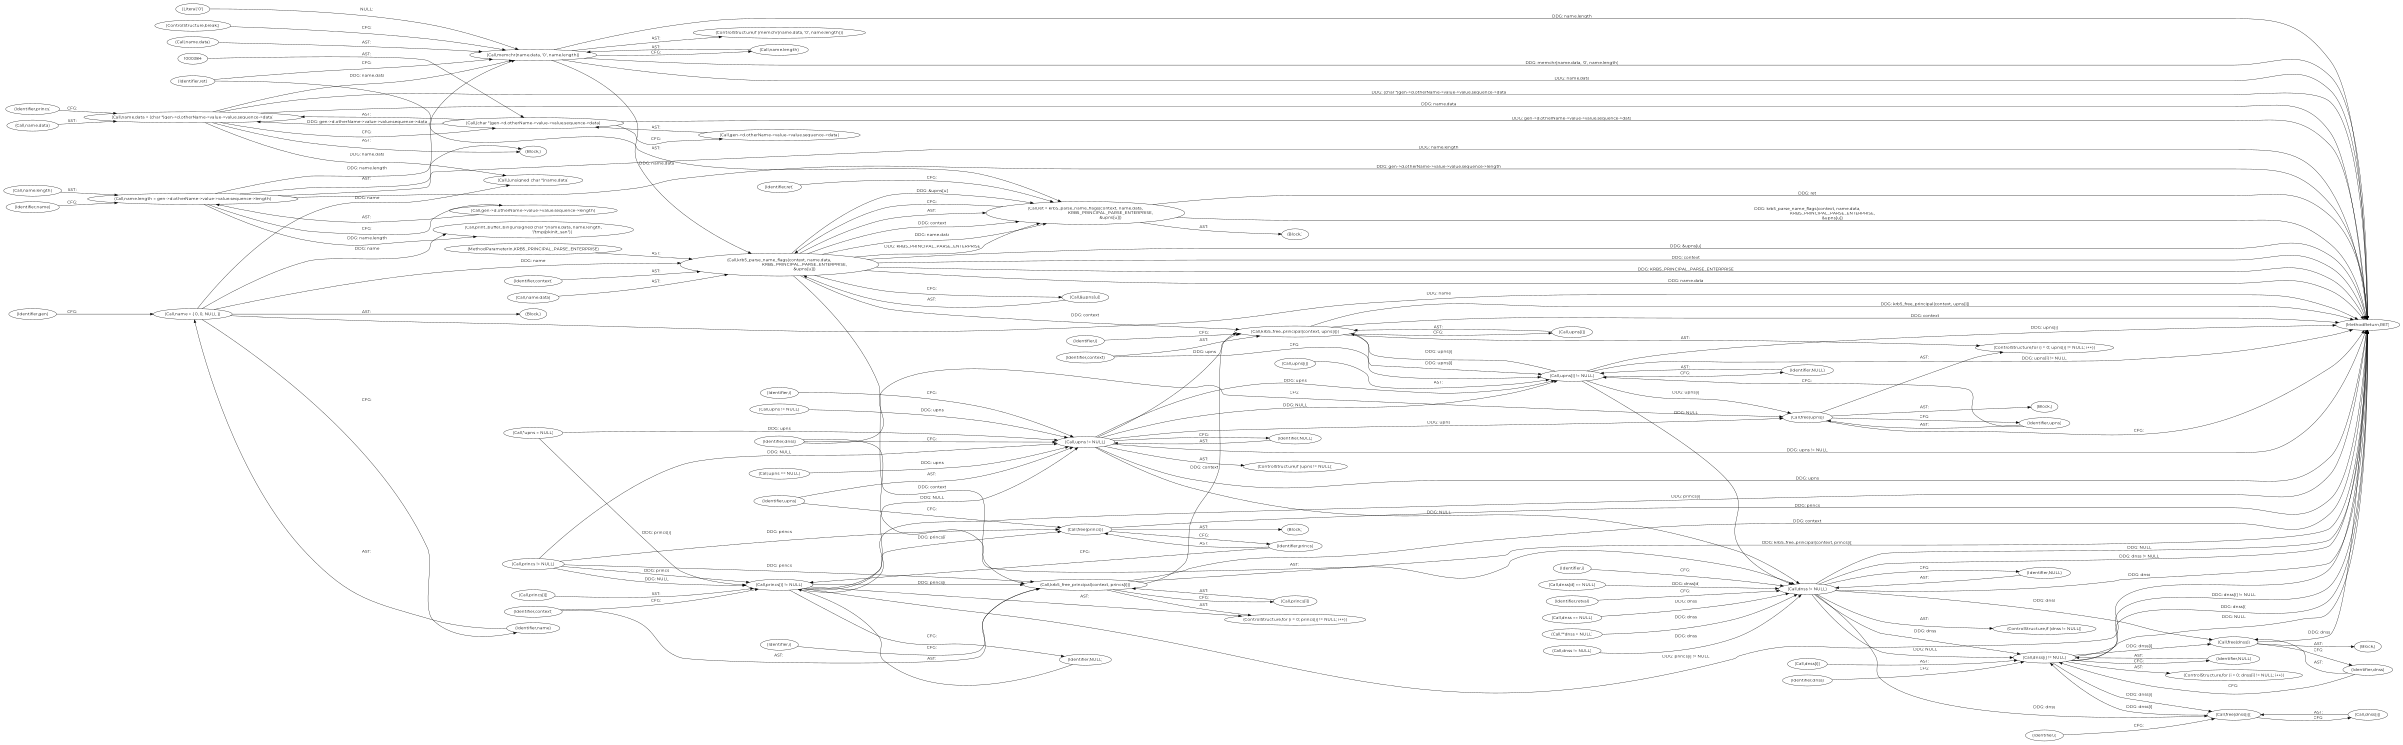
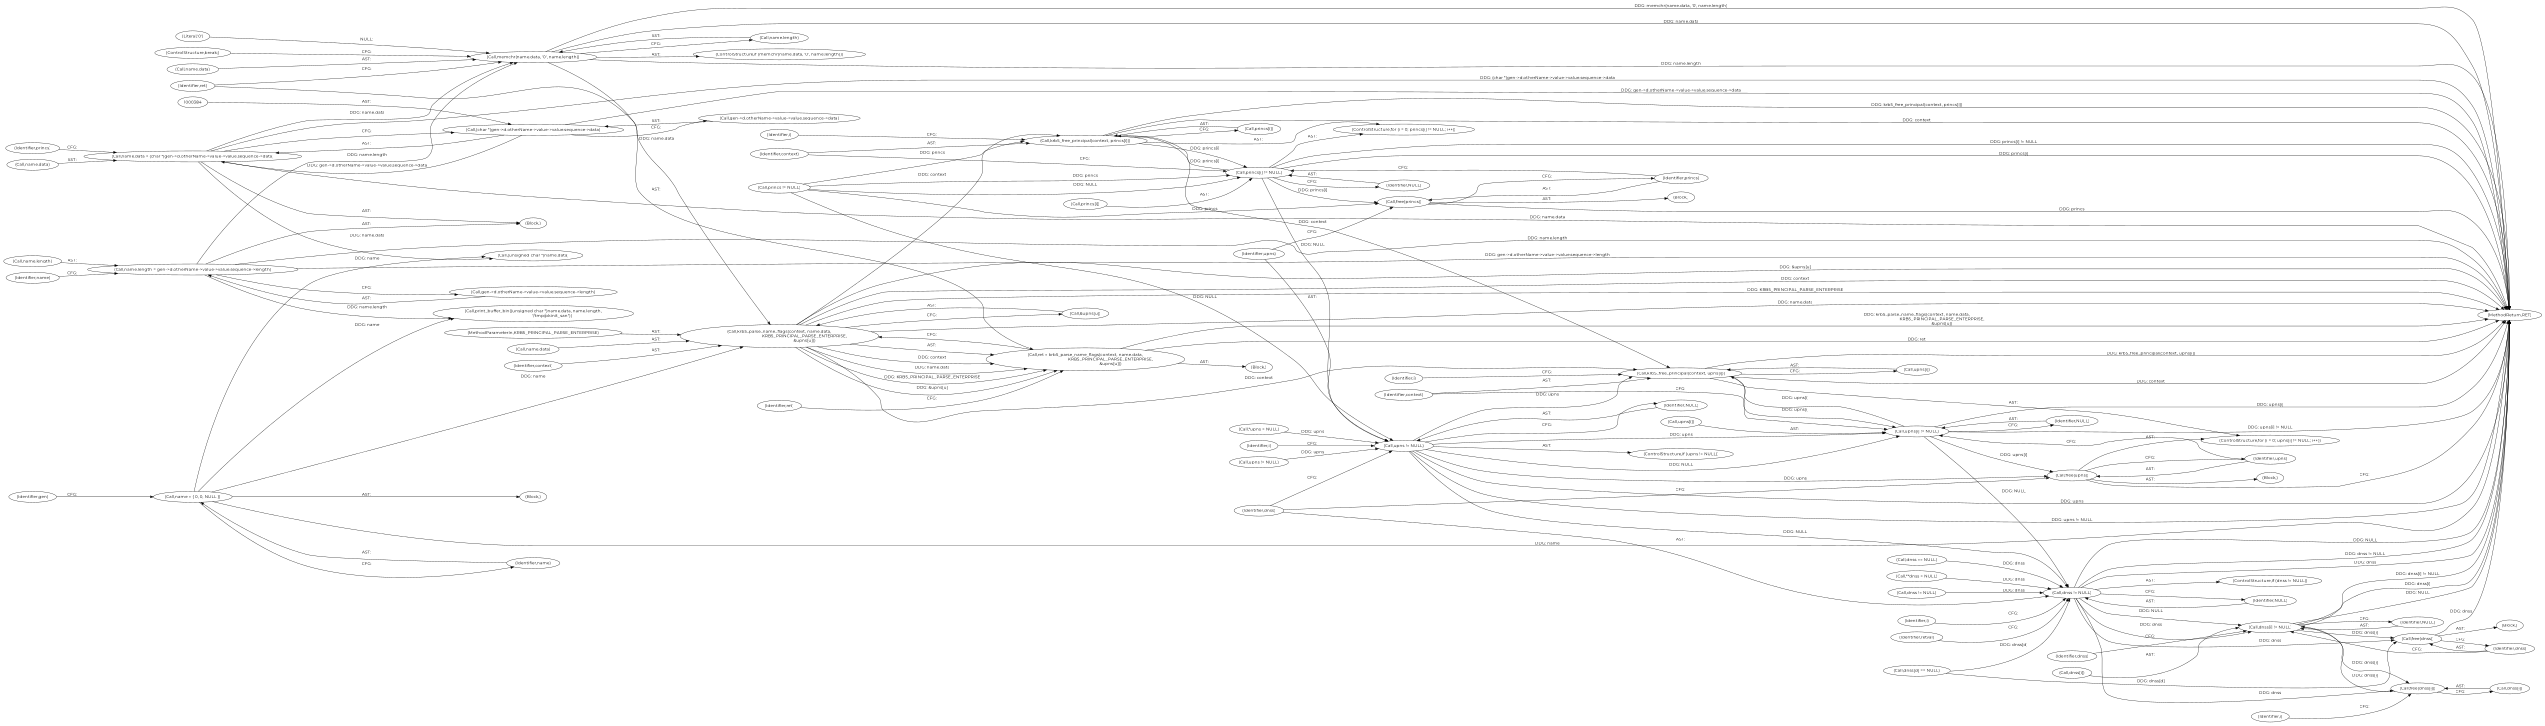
node "(Call,upns == NULL)": removed
edge "(Call,*upns = NULL)" -> "(Call,princs[i] != NULL)": now "(Call,krb5_free_principal(context, princs[i]))" -> "(Call,princs[i] != NULL)"
node "(ControlStructure,for (i = 0; dnss[i] != NULL; i++))": removed
edge "(Call,dnss[d] == NULL)" -> "(Call,free(dnss))": added, label "DDG: dnss[d]"
